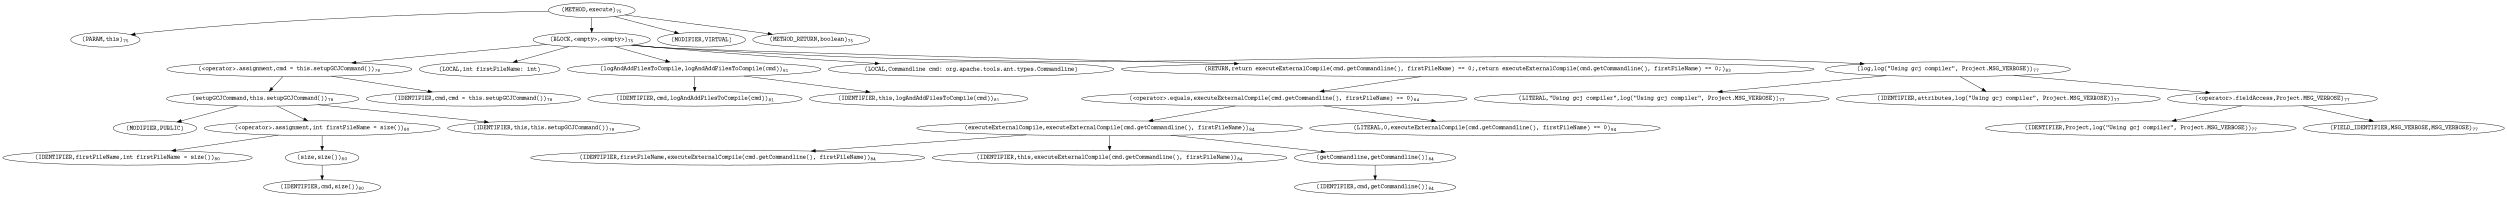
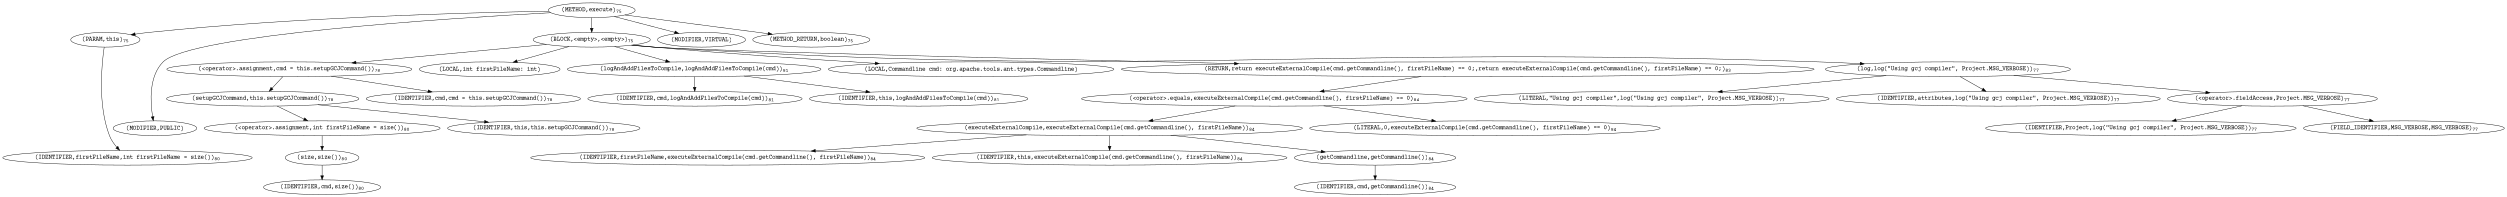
edge "(setupGCJCommand,this.setupGCJCommand())" -> "(MODIFIER,PUBLIC)": now "(METHOD,execute)" -> "(MODIFIER,PUBLIC)"
edge "(<operator>.assignment,int firstFileName = size())" -> "(IDENTIFIER,firstFileName,int firstFileName = size())": now "(PARAM,this)" -> "(IDENTIFIER,firstFileName,int firstFileName = size())"
